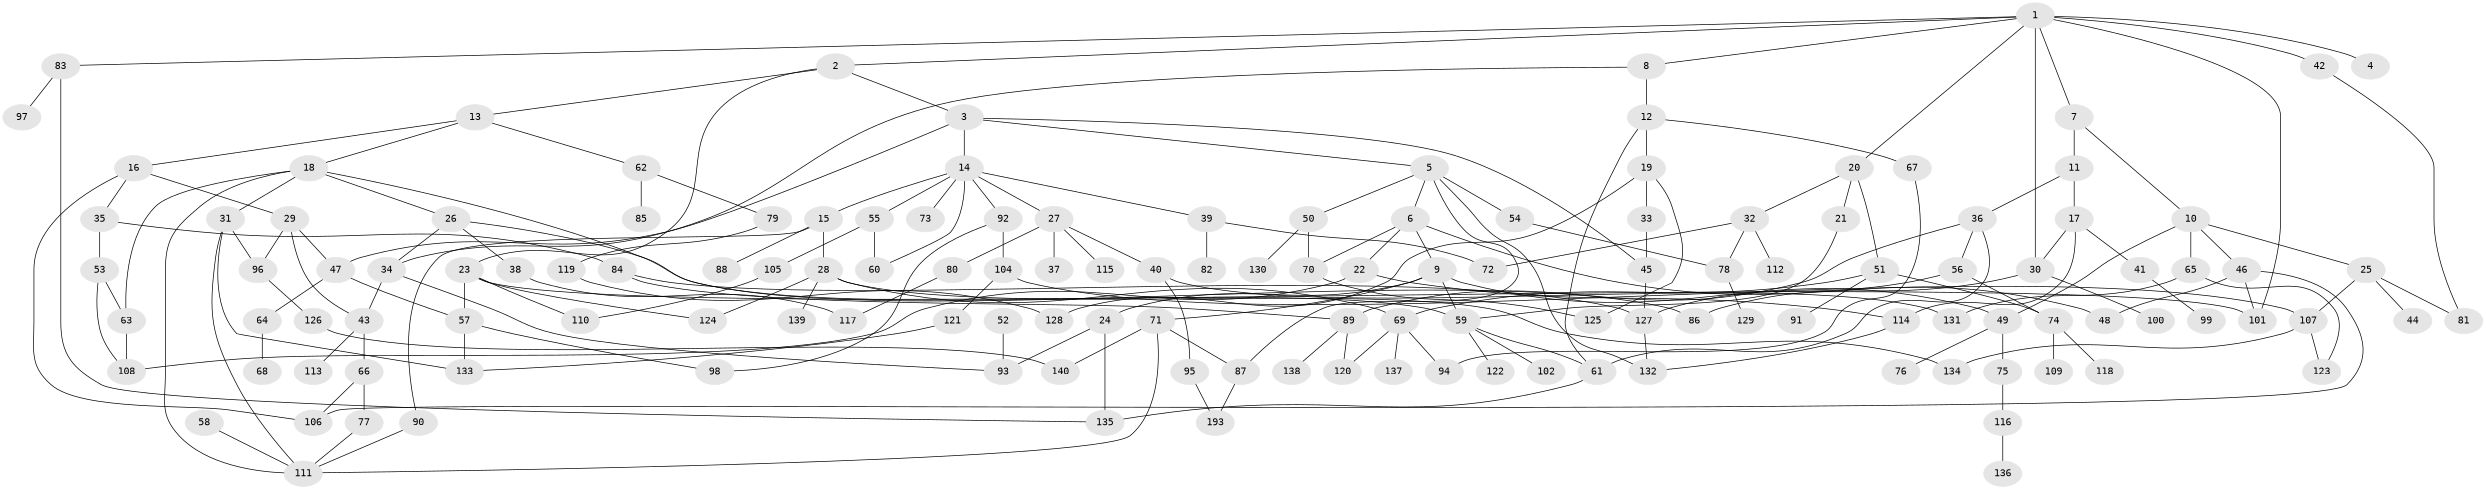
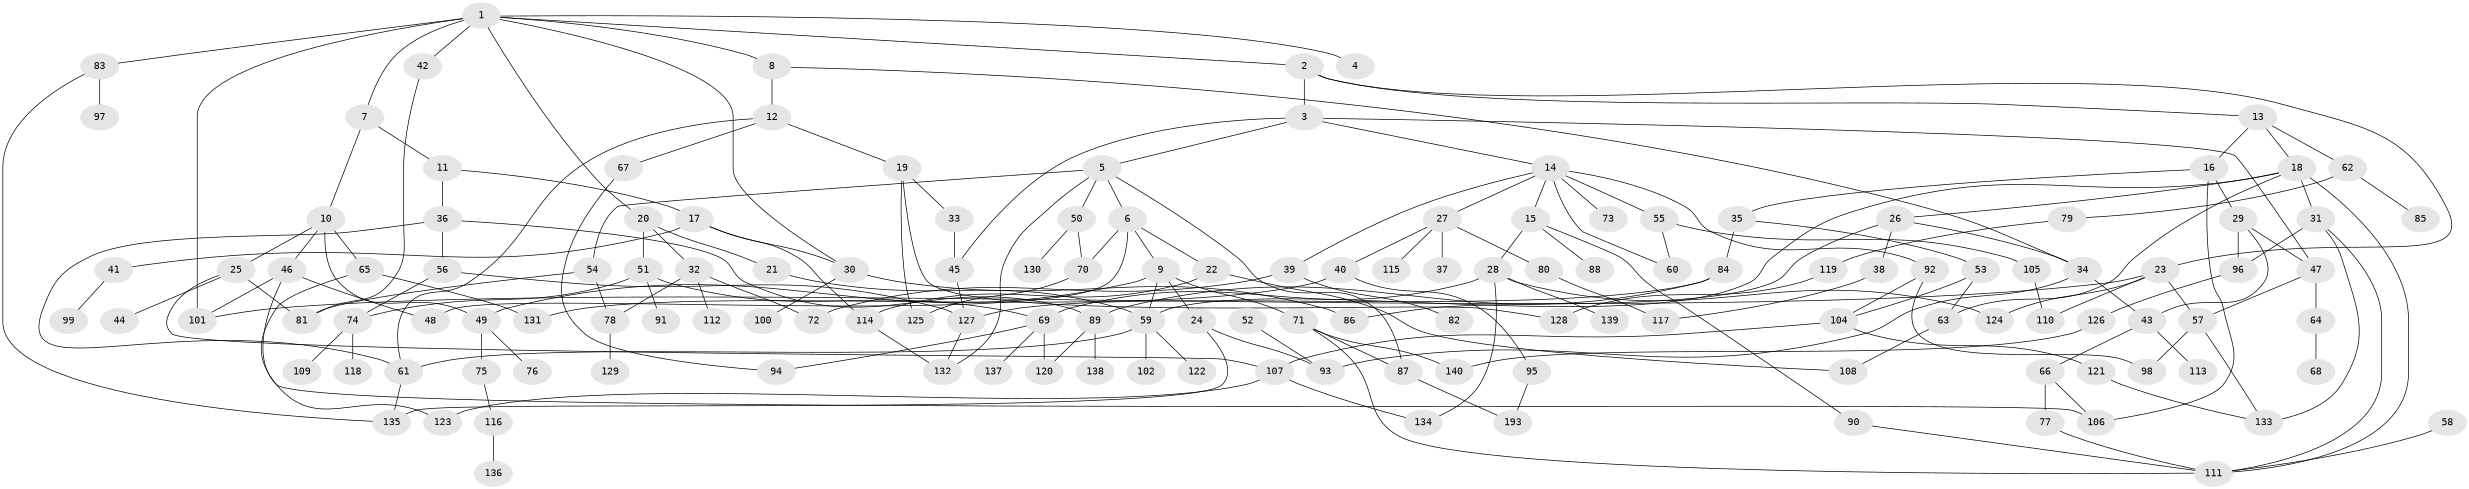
edge "54" -- "81": added
edge "53" -- "108": now "53" -- "104"
